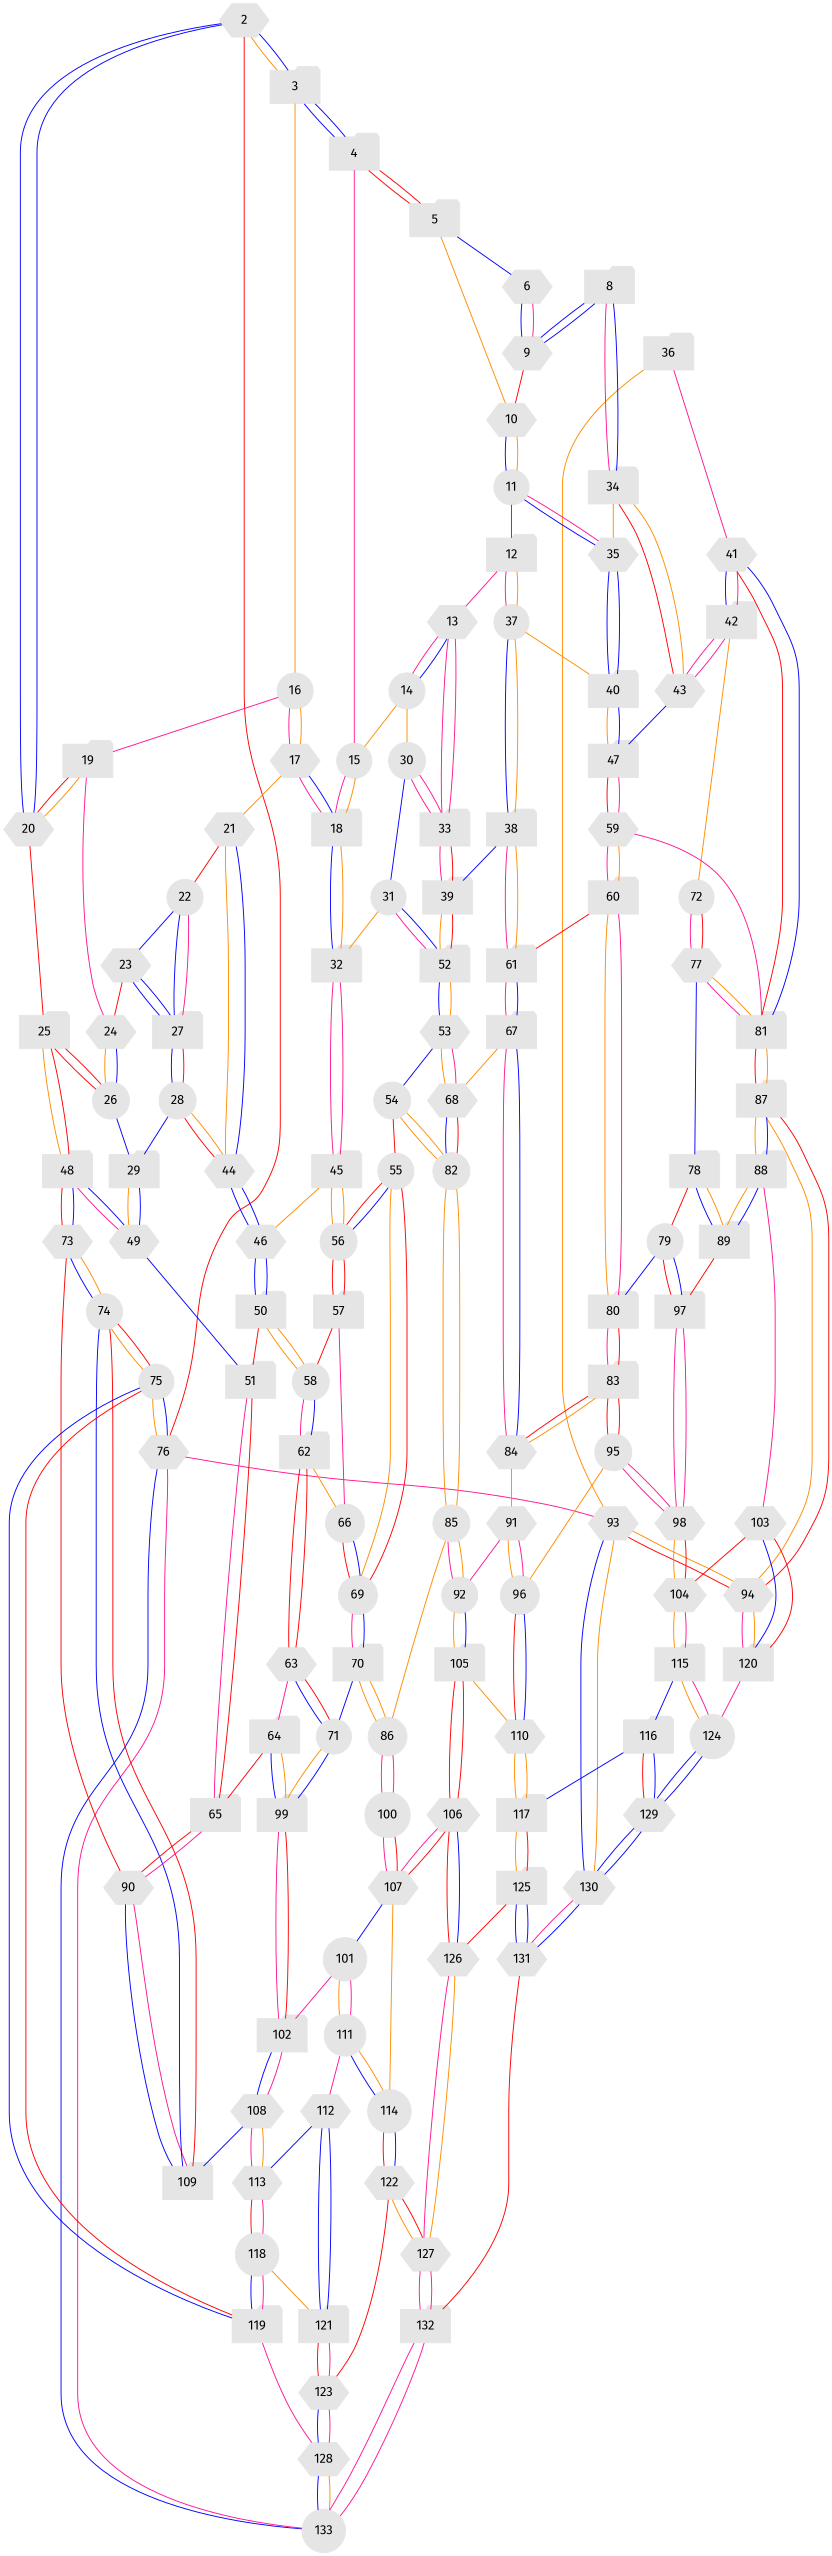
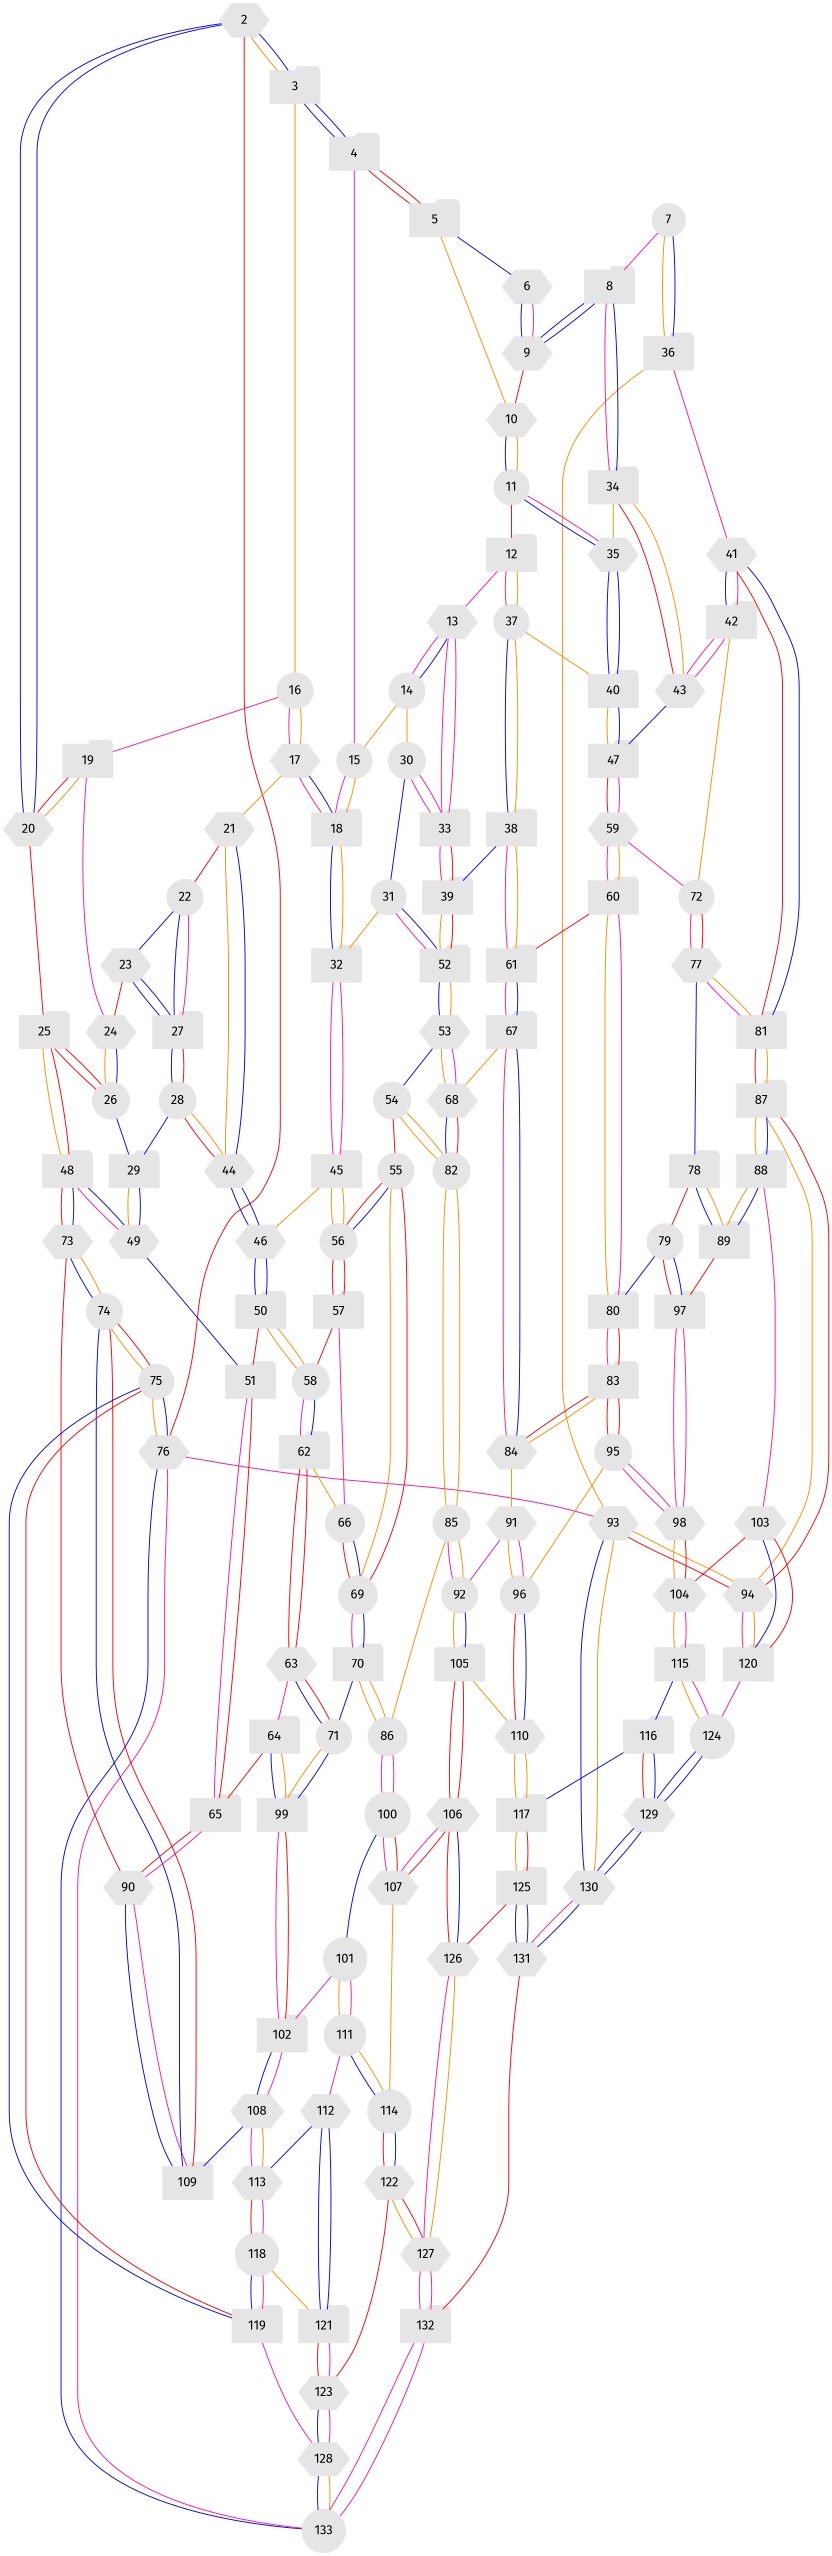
node "7": added
edge "59" -- "81": now "59" -- "72"
edge "107" -- "101": now "100" -- "101"
